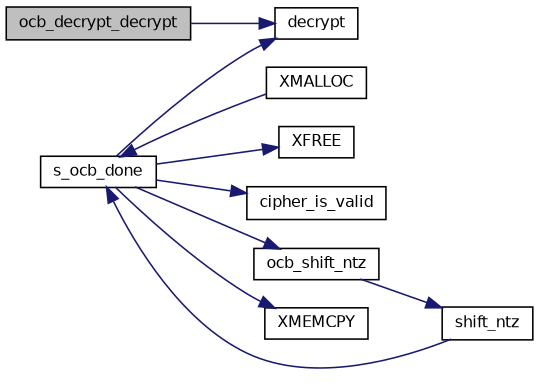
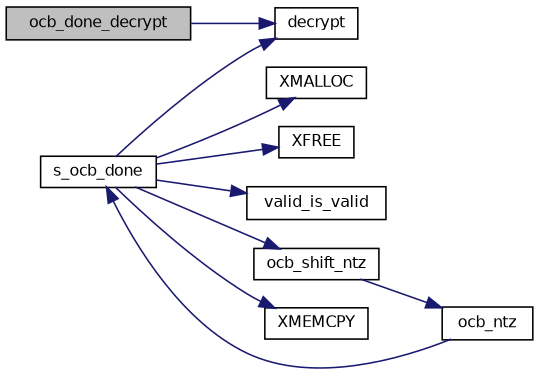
node "ocb_decrypt_decrypt": label "ocb_decrypt_decrypt" -> "ocb_done_decrypt"
edge "XMALLOC" -> "s_ocb_done": reversed
node "cipher_is_valid": label "cipher_is_valid" -> "valid_is_valid"
node "shift_ntz": label "shift_ntz" -> "ocb_ntz"
